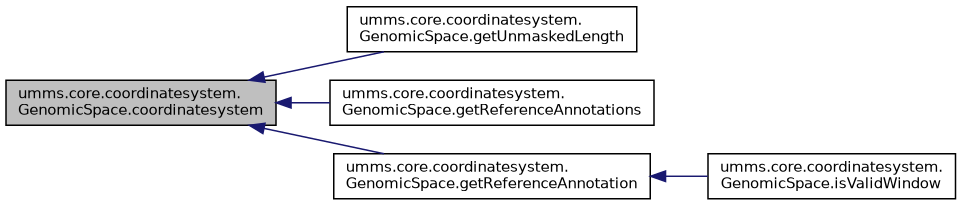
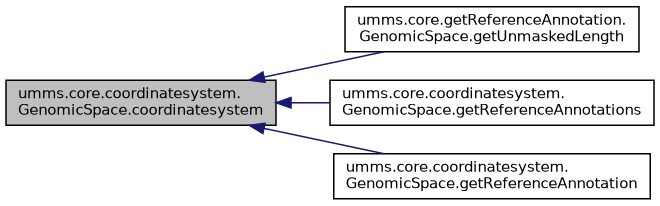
node "umms.core.coordinatesystem. GenomicSpace.getUnmaskedLength": label "umms.core.coordinatesystem. GenomicSpace.getUnmaskedLength" -> "umms.core.getReferenceAnnotation. GenomicSpace.getUnmaskedLength"
node "umms.core.coordinatesystem. GenomicSpace.isValidWindow": removed
